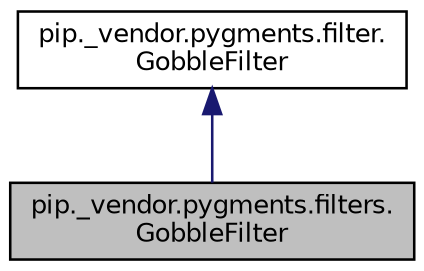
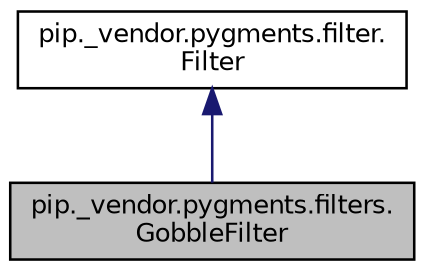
node "pip._vendor.pygments.filter. GobbleFilter": label "pip._vendor.pygments.filter. GobbleFilter" -> "pip._vendor.pygments.filter. Filter"
